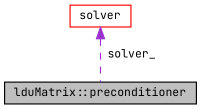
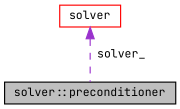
node "lduMatrix::preconditioner": label "lduMatrix::preconditioner" -> "solver::preconditioner"
